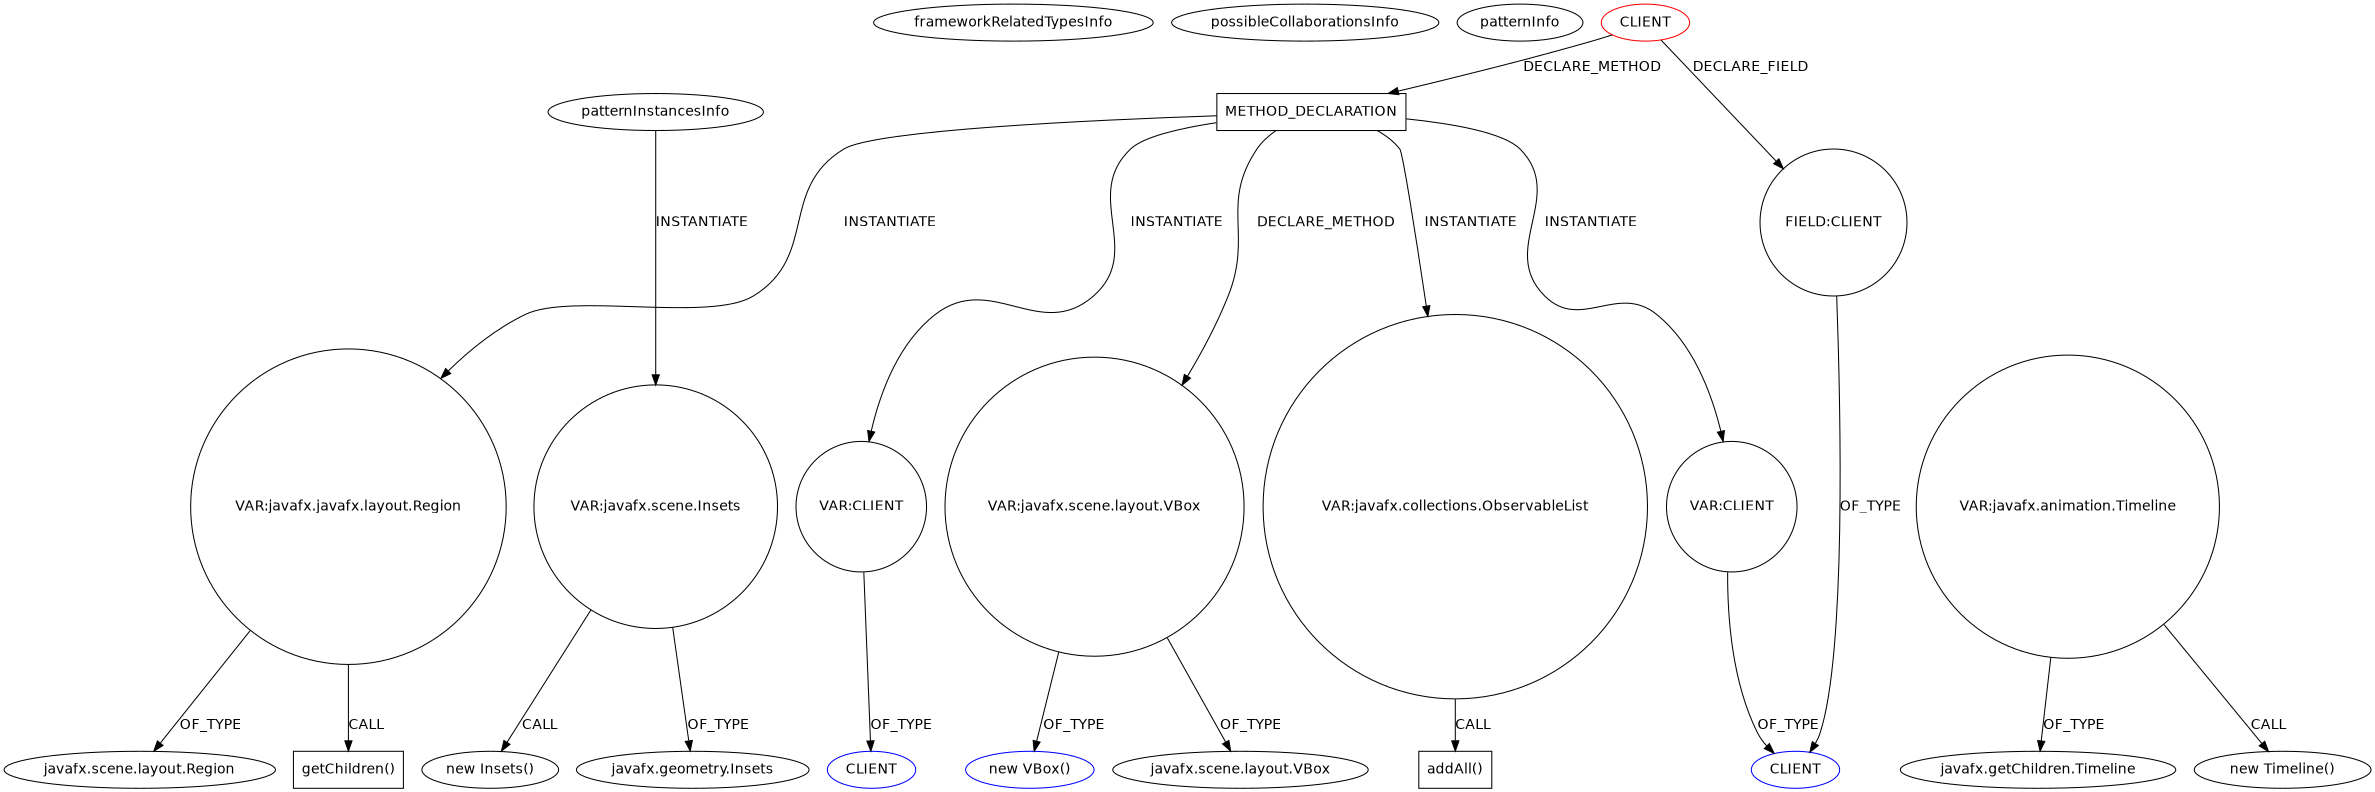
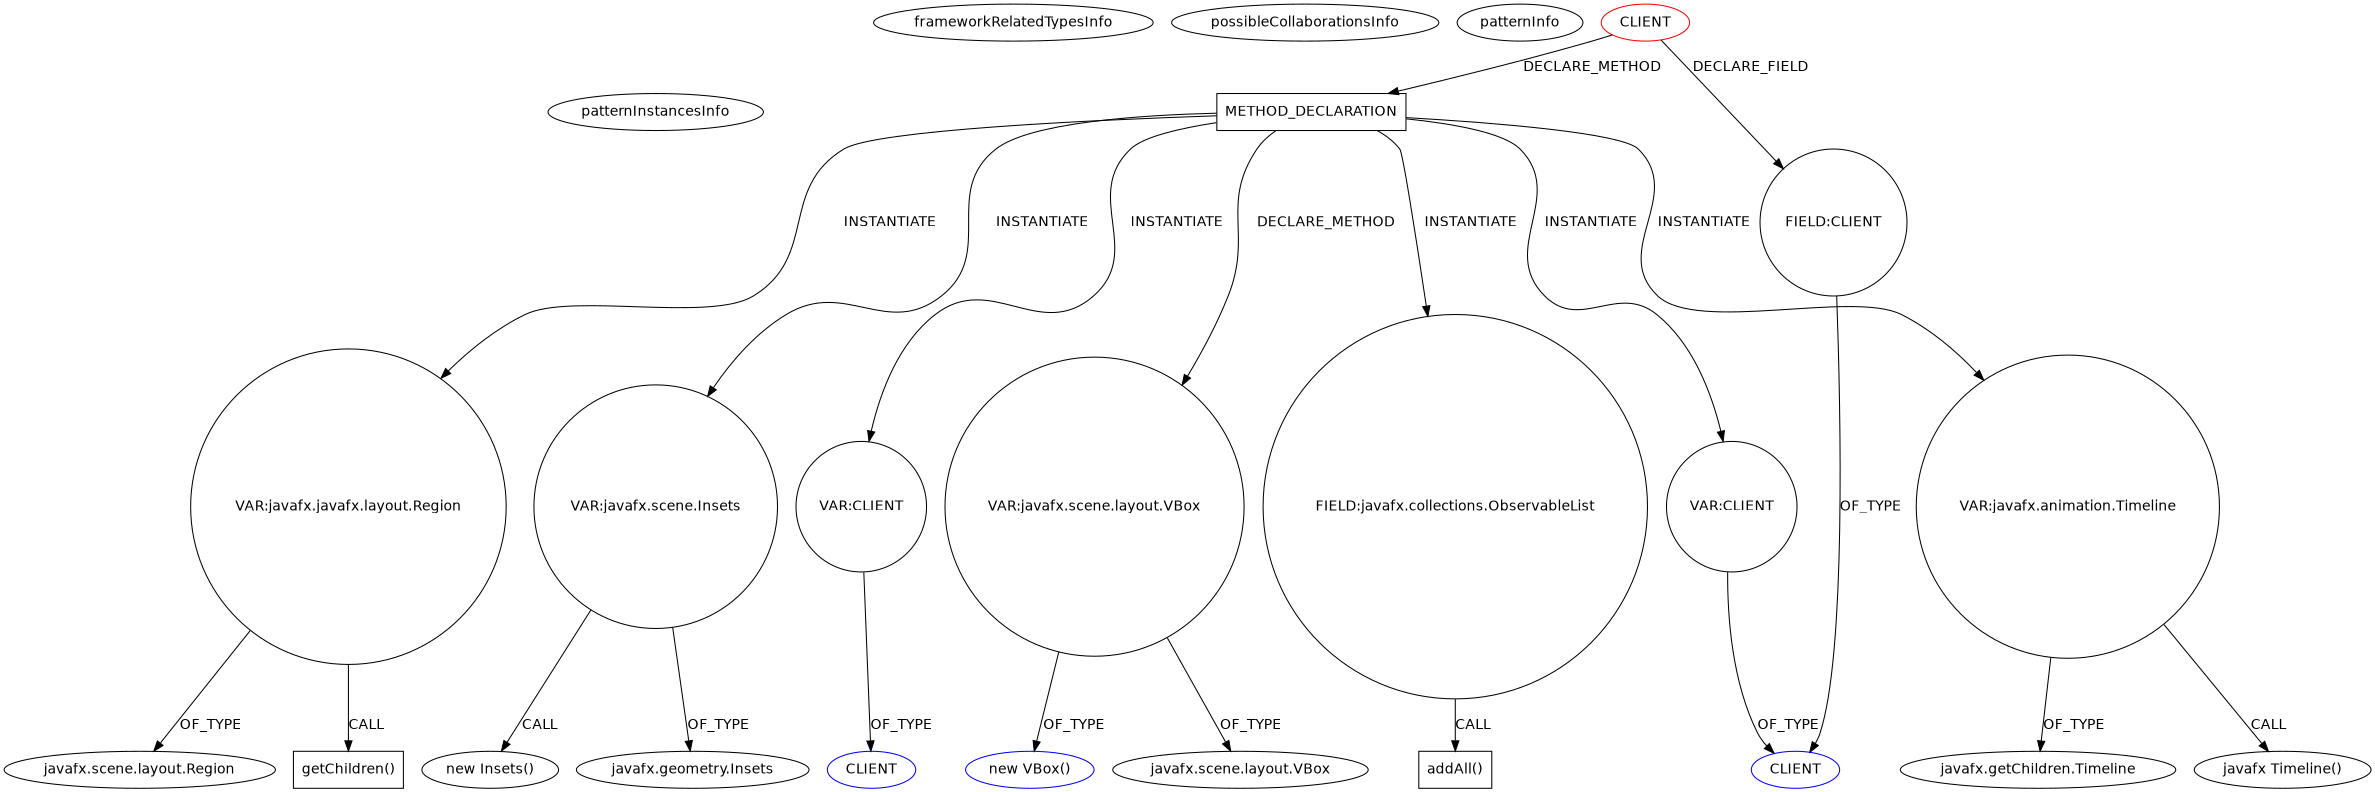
edge "patternInstancesInfo" -> "VAR:javafx.scene.Insets": now "METHOD_DECLARATION" -> "VAR:javafx.scene.Insets"
edge "METHOD_DECLARATION" -> "VAR:javafx.animation.Timeline": added, label "INSTANTIATE"
node "VAR:javafx.collections.ObservableList": label "VAR:javafx.collections.ObservableList" -> "FIELD:javafx.collections.ObservableList"
node "new Timeline()": label "new Timeline()" -> "javafx Timeline()"
